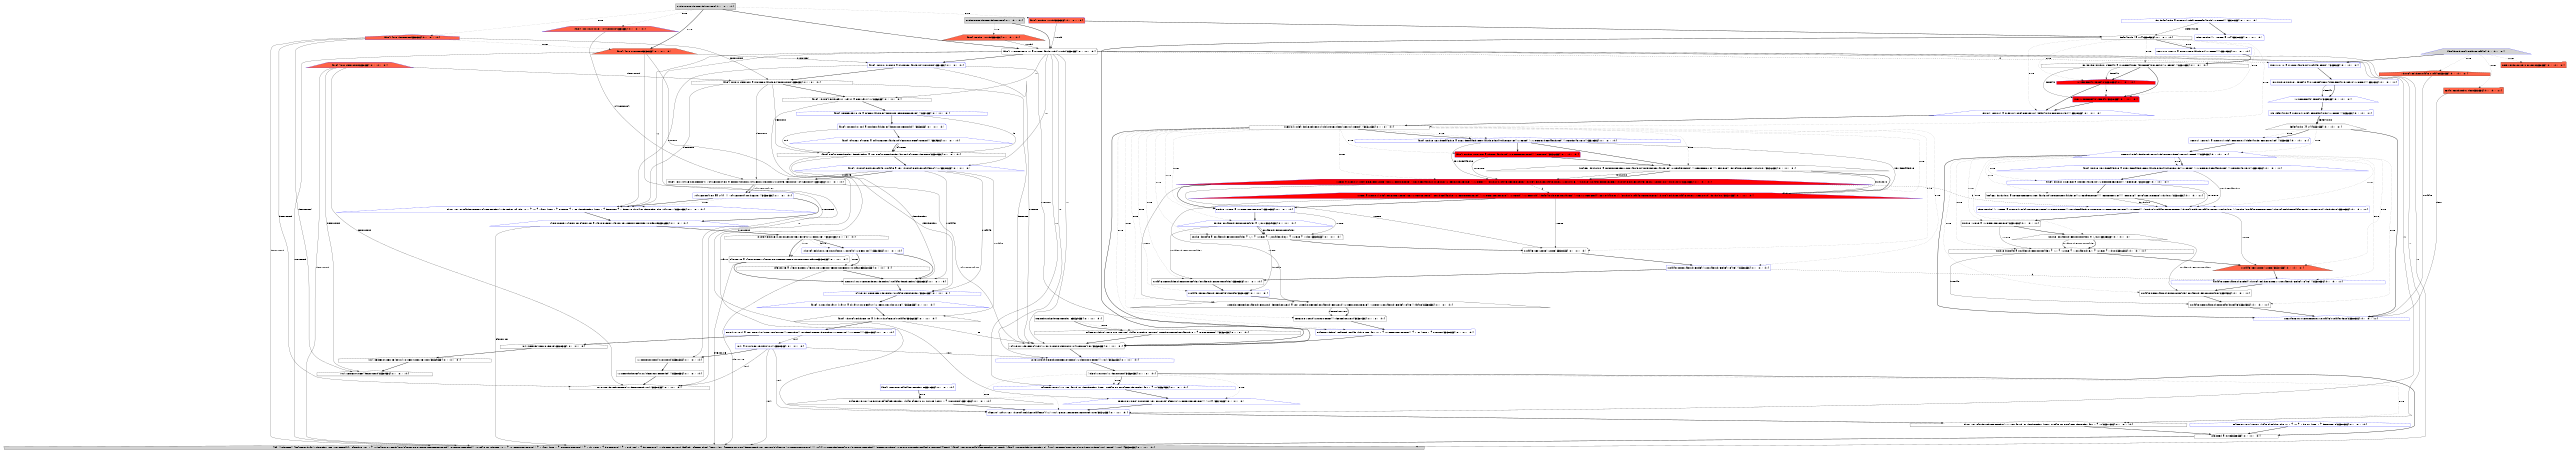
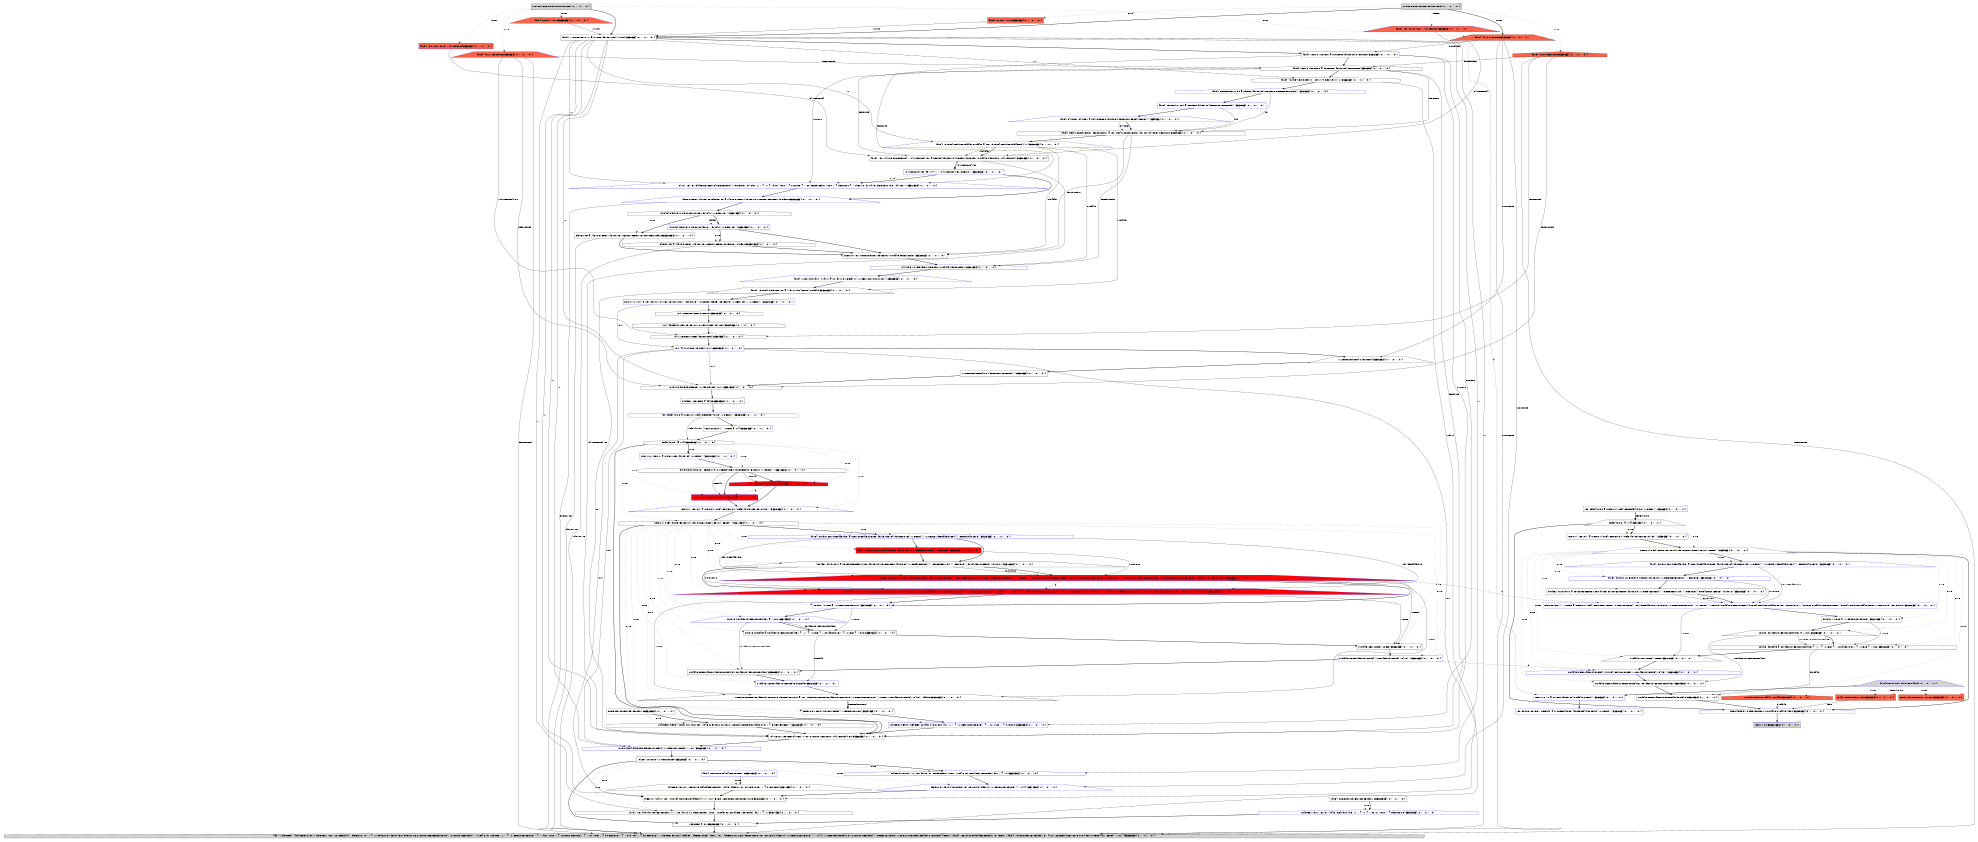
edge "orchestrateMigrateWithStorage['0', '1', '0']" -> "final Map<Long,Long> volumeToPool@@@2@@@['0', '1', '0']": label "true" -> "vmData"
edge "orchestrateMigrateWithStorage['1', '0', '0']" -> "final long destHostId@@@2@@@['1', '0', '0']": added, label "true"
edge "final String vmUuid@@@2@@@['0', '1', '0']" -> "defaultNic != null@@@39@@@['1', '1', '0']": now "List<String((> vmData = null@@@38@@@['1', '1', '0']" -> "defaultNic != null@@@39@@@['1', '1', '0']"
node "final long destHostId@@@2@@@['0', '1', '0']": color blue -> black
edge "final long destHostId@@@2@@@['0', '1', '0']" -> "final long srcHostId@@@2@@@['1', '1', '0']": now "orchestrateMigrateWithStorage['1', '0', '0']" -> "final long srcHostId@@@2@@@['1', '1', '0']"
node "final Map<Long,Long> volumeToPool@@@2@@@['1', '0', '0']": added
edge "finalizeVirtualMachineProfile['0', '0', '1']" -> "DeployDestination dest@@@2@@@['0', '0', '1']": label "true" -> "defaultNic"
node "vm.setDetails(details)@@@5@@@['0', '0', '1']": removed
edge "final long destHostId@@@2@@@['1', '0', '0']" -> "work.setResourceId(destHostId)@@@30@@@['1', '1', '0']": label "destHostId" -> "volumeToPoolMap"
node "profile.setVmData(vmData)@@@17@@@['0', '0', '1']": fillcolor tomato -> white
edge "work.setResourceId(destHostId)@@@30@@@['1', '1', '0']" -> "work = _workDao.persist(work)@@@31@@@['1', '1', '0']": added
node "vm.setLastHostId(srcHostId)@@@32@@@['1', '1', '0']": shape note -> trapezium
node "boolean migrated = false@@@35@@@['1', '1', '0']": added
node "return true@@@24@@@['0', '0', '1']": added
node "final OperationTimedoutException e@@@80@@@['1', '1', '0']": added
